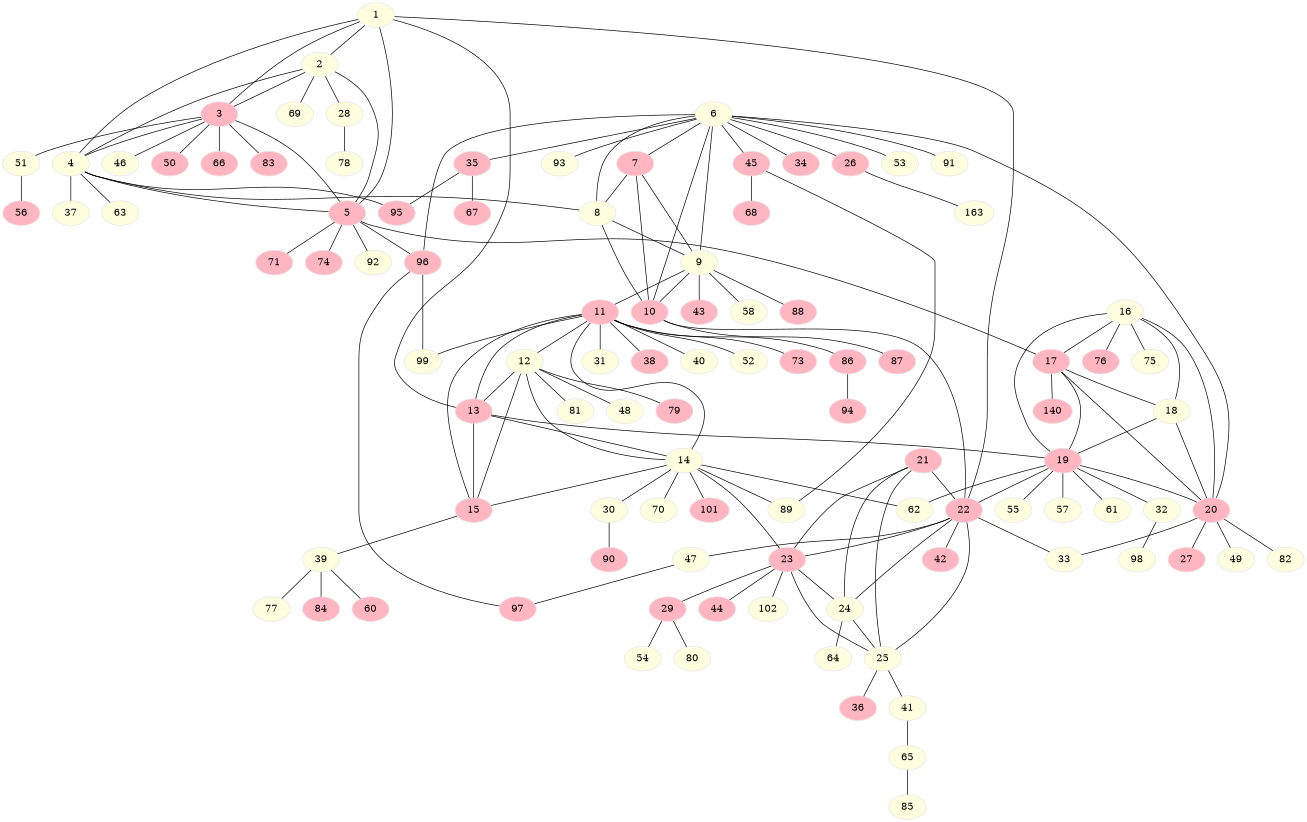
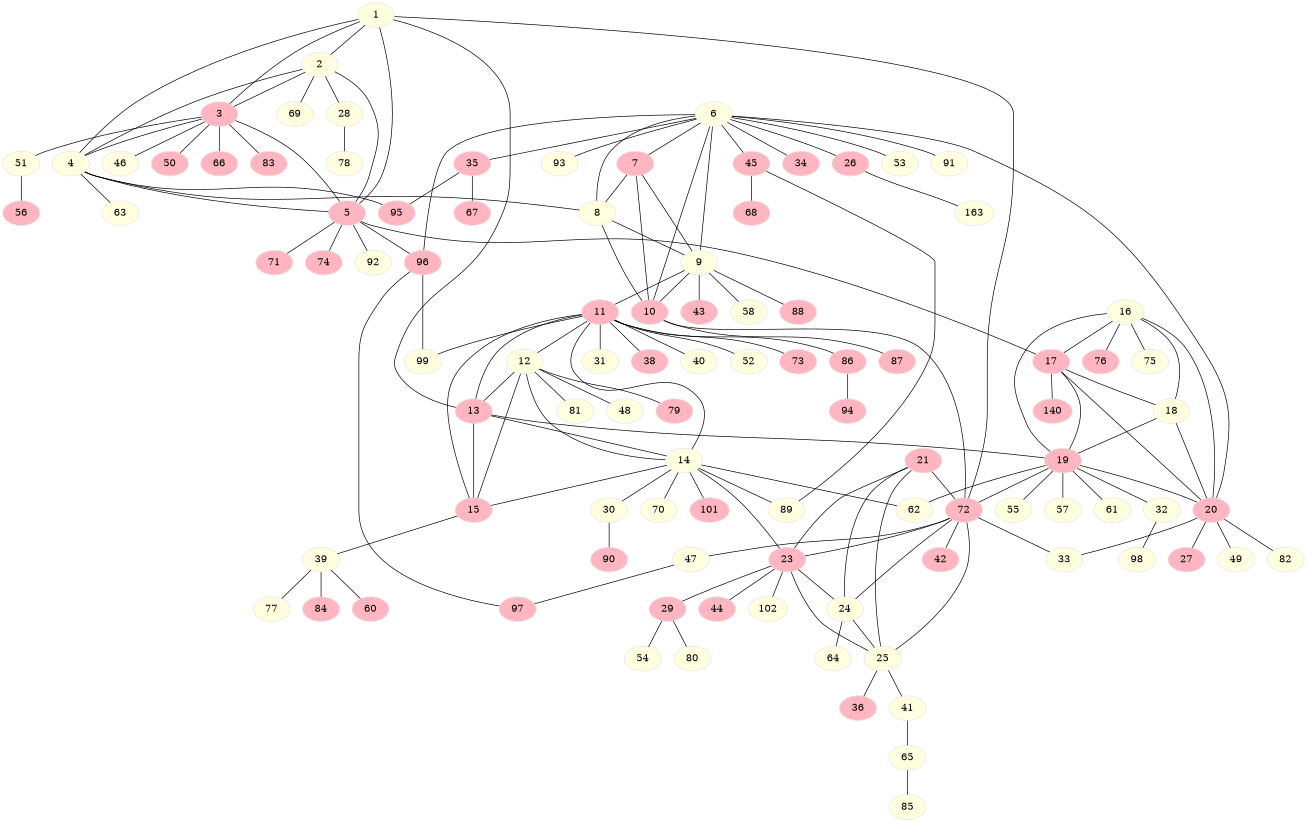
node "37": removed
node "22": label "22" -> "72"
